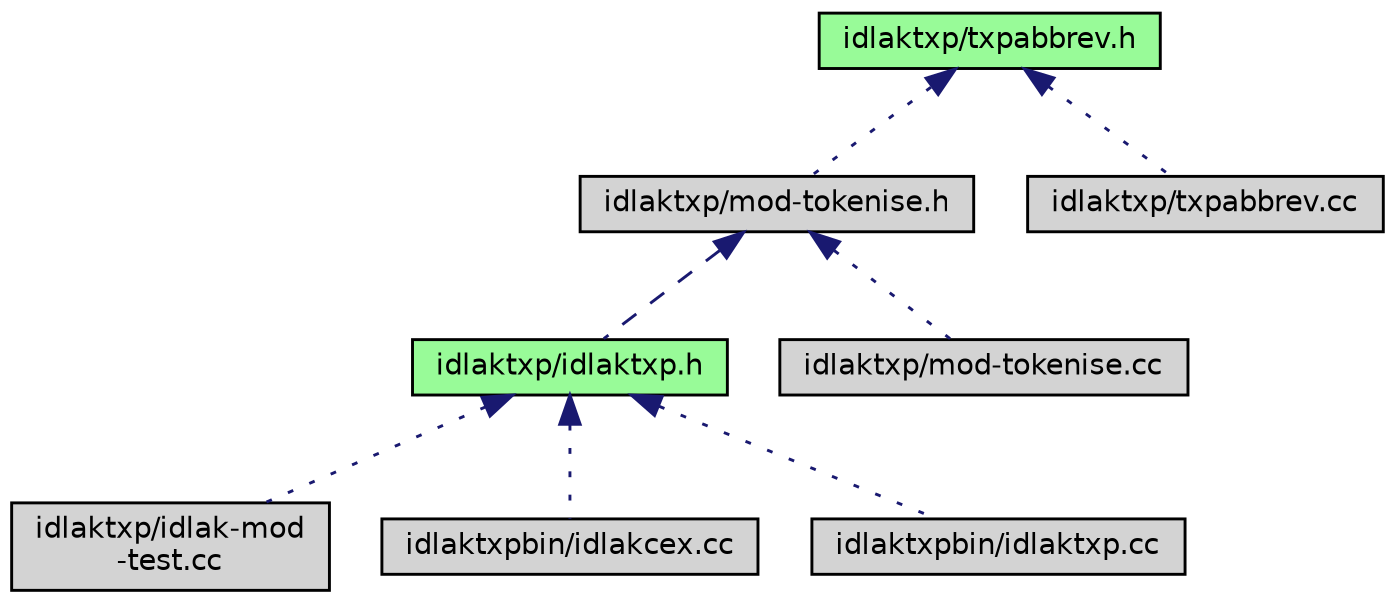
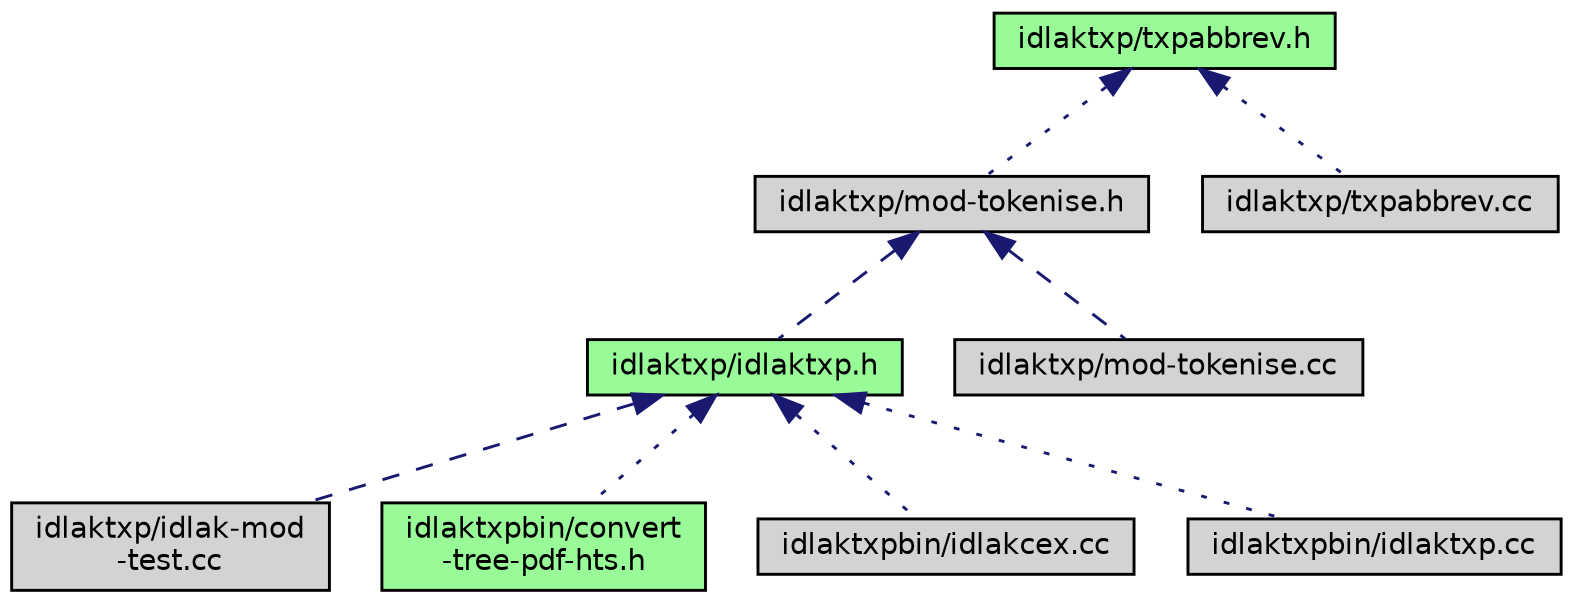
edge "idlaktxp/mod-tokenise.cc" -> "idlaktxp/mod-tokenise.h": style dotted -> dashed
edge "idlaktxp/idlak-mod -test.cc" -> "idlaktxp/idlaktxp.h": style dotted -> dashed
node "idlaktxpbin/convert -tree-pdf-hts.h": added
